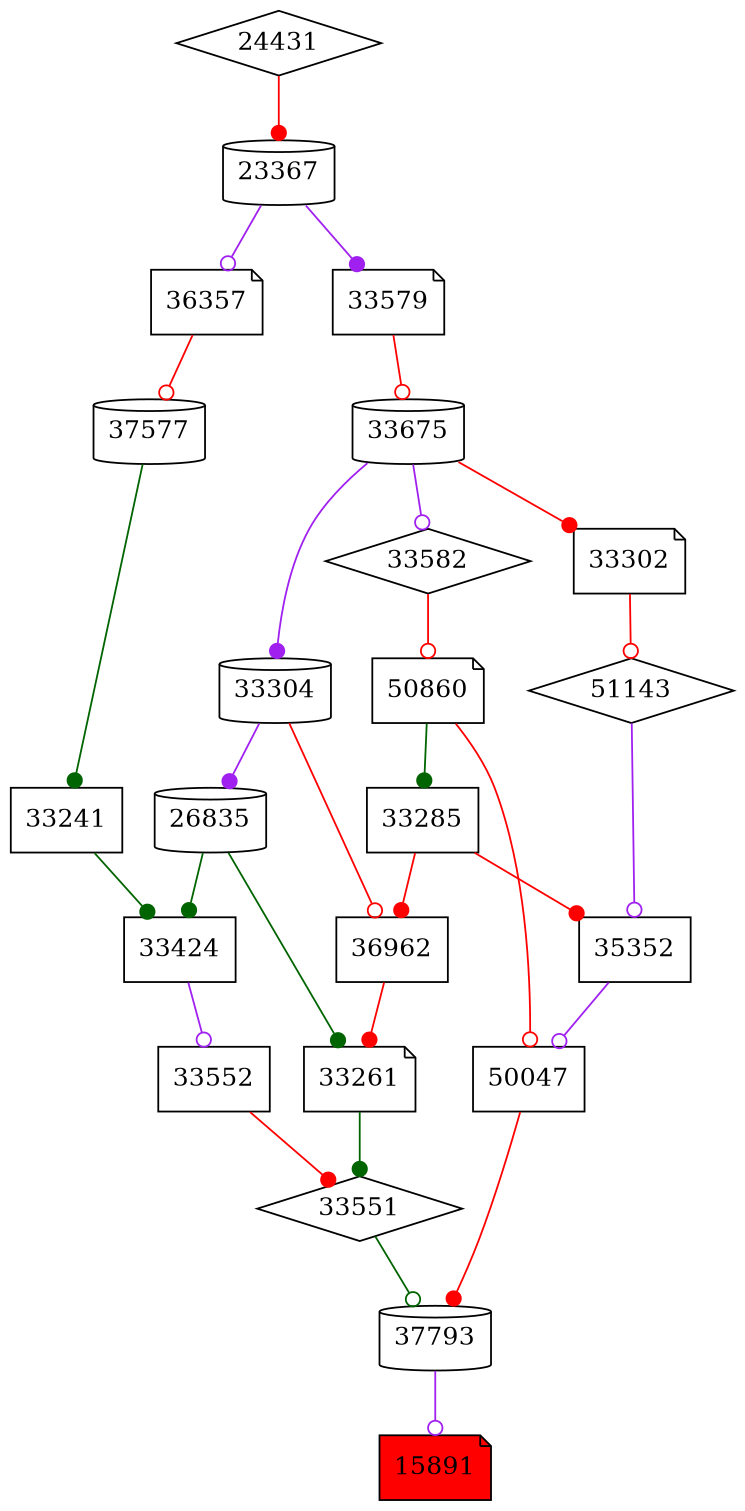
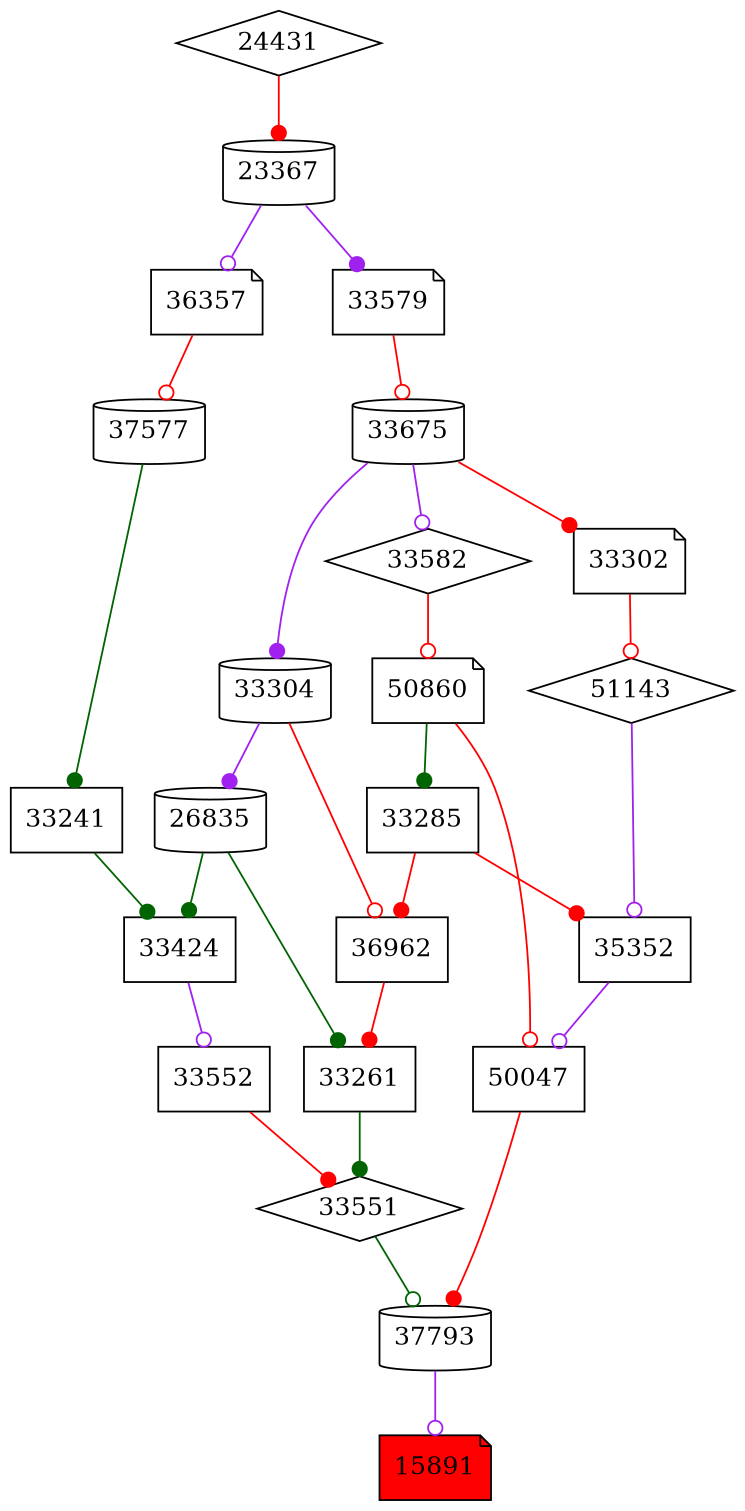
node "33261": shape note -> box
